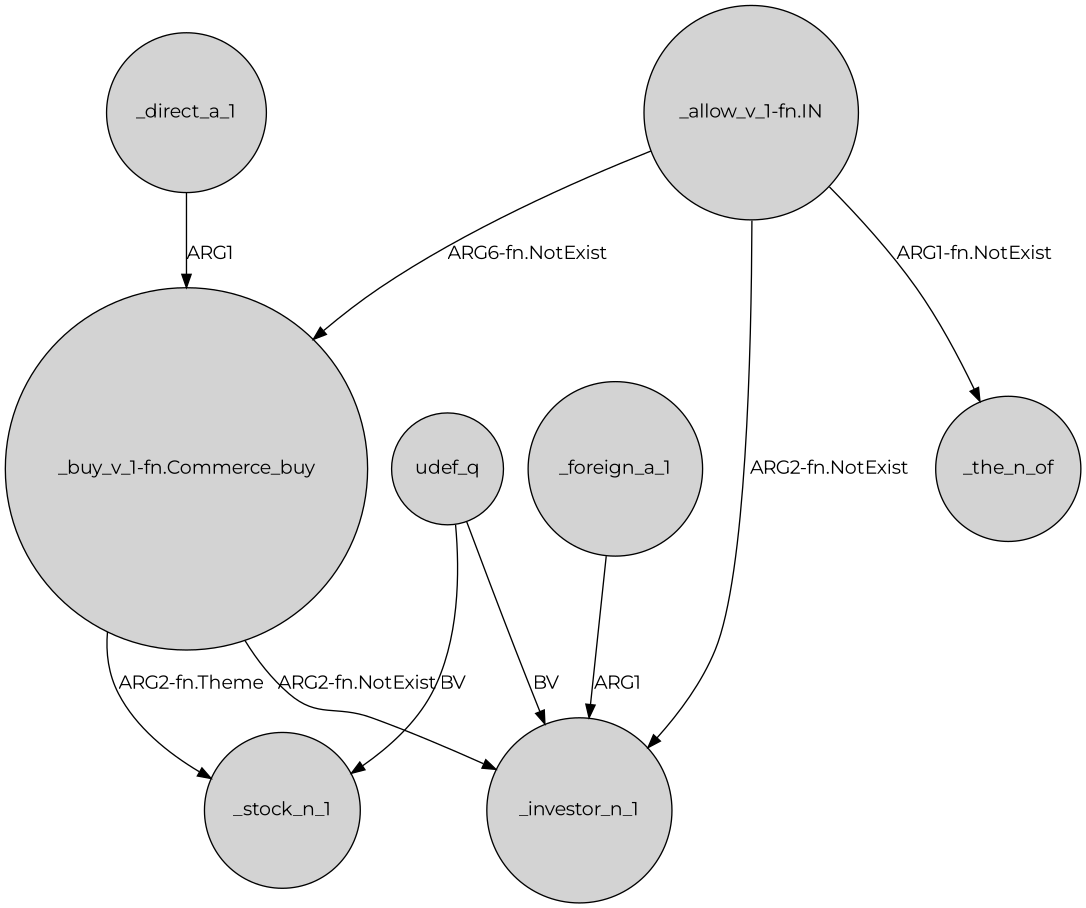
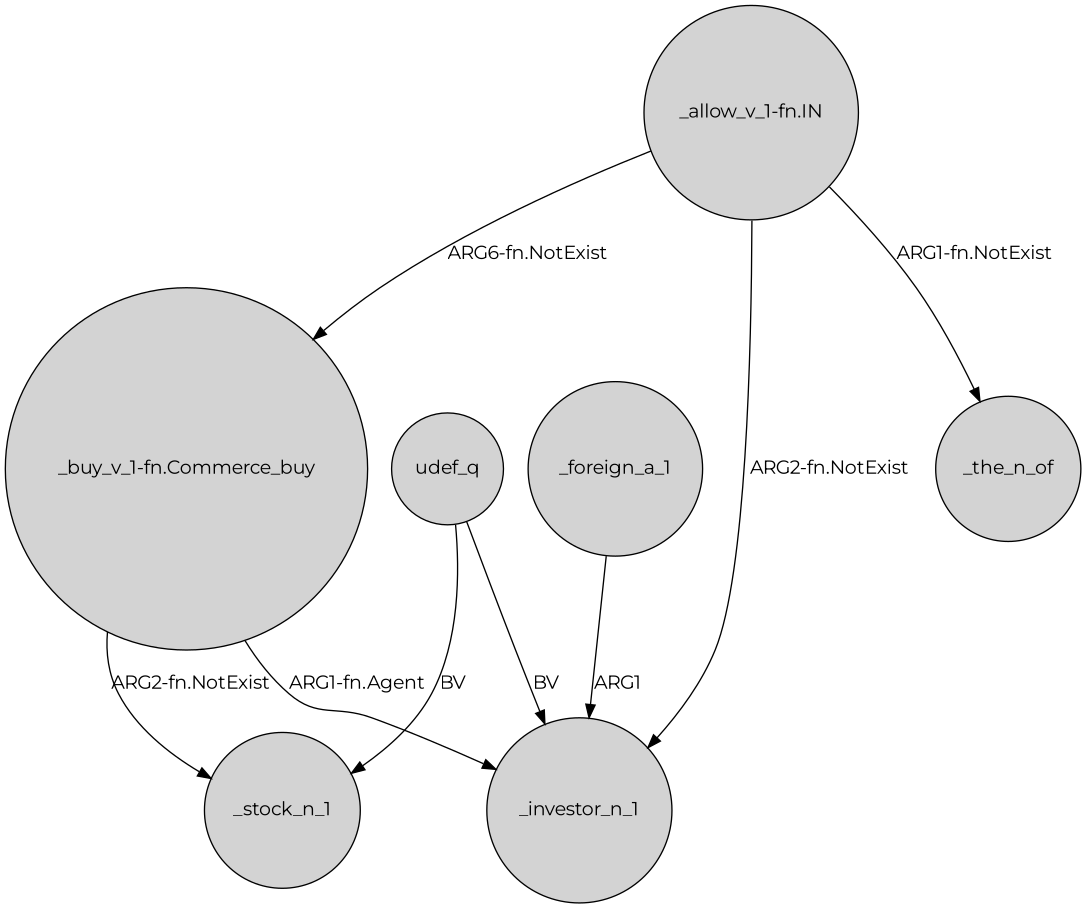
node "_direct_a_1": removed
edge "_buy_v_1-fn.Commerce_buy" -> "_stock_n_1": label "ARG2-fn.Theme" -> "ARG2-fn.NotExist"
edge "_buy_v_1-fn.Commerce_buy" -> "_investor_n_1": label "ARG2-fn.NotExist" -> "ARG1-fn.Agent"
